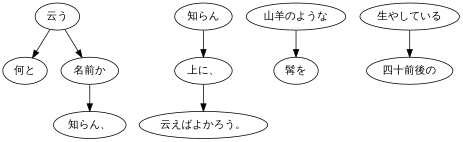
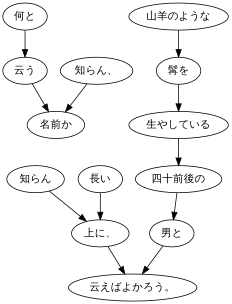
edge "云う" -> "何と": reversed
edge "名前か" -> "知らん、": reversed
edge "髯を" -> "生やしている": added
node "長い": added
node "男と": added
